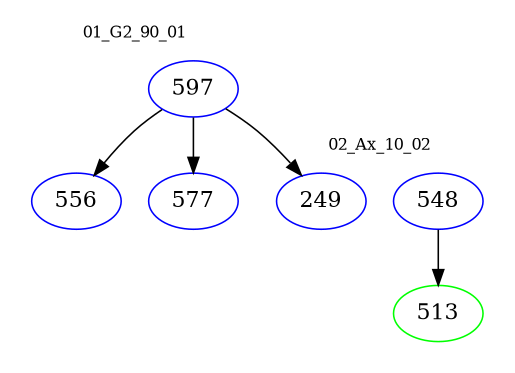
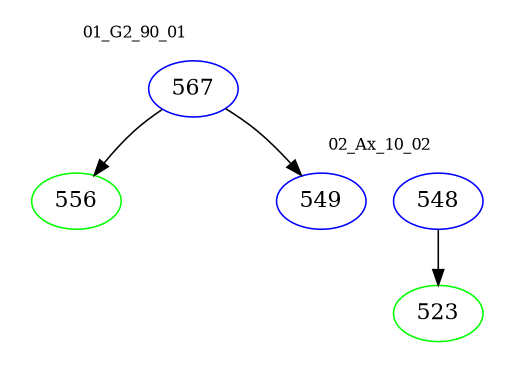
node "597": label "597" -> "567"
node "556": color blue -> green
node "577": removed
node "249": label "249" -> "549"
node "513": label "513" -> "523"
